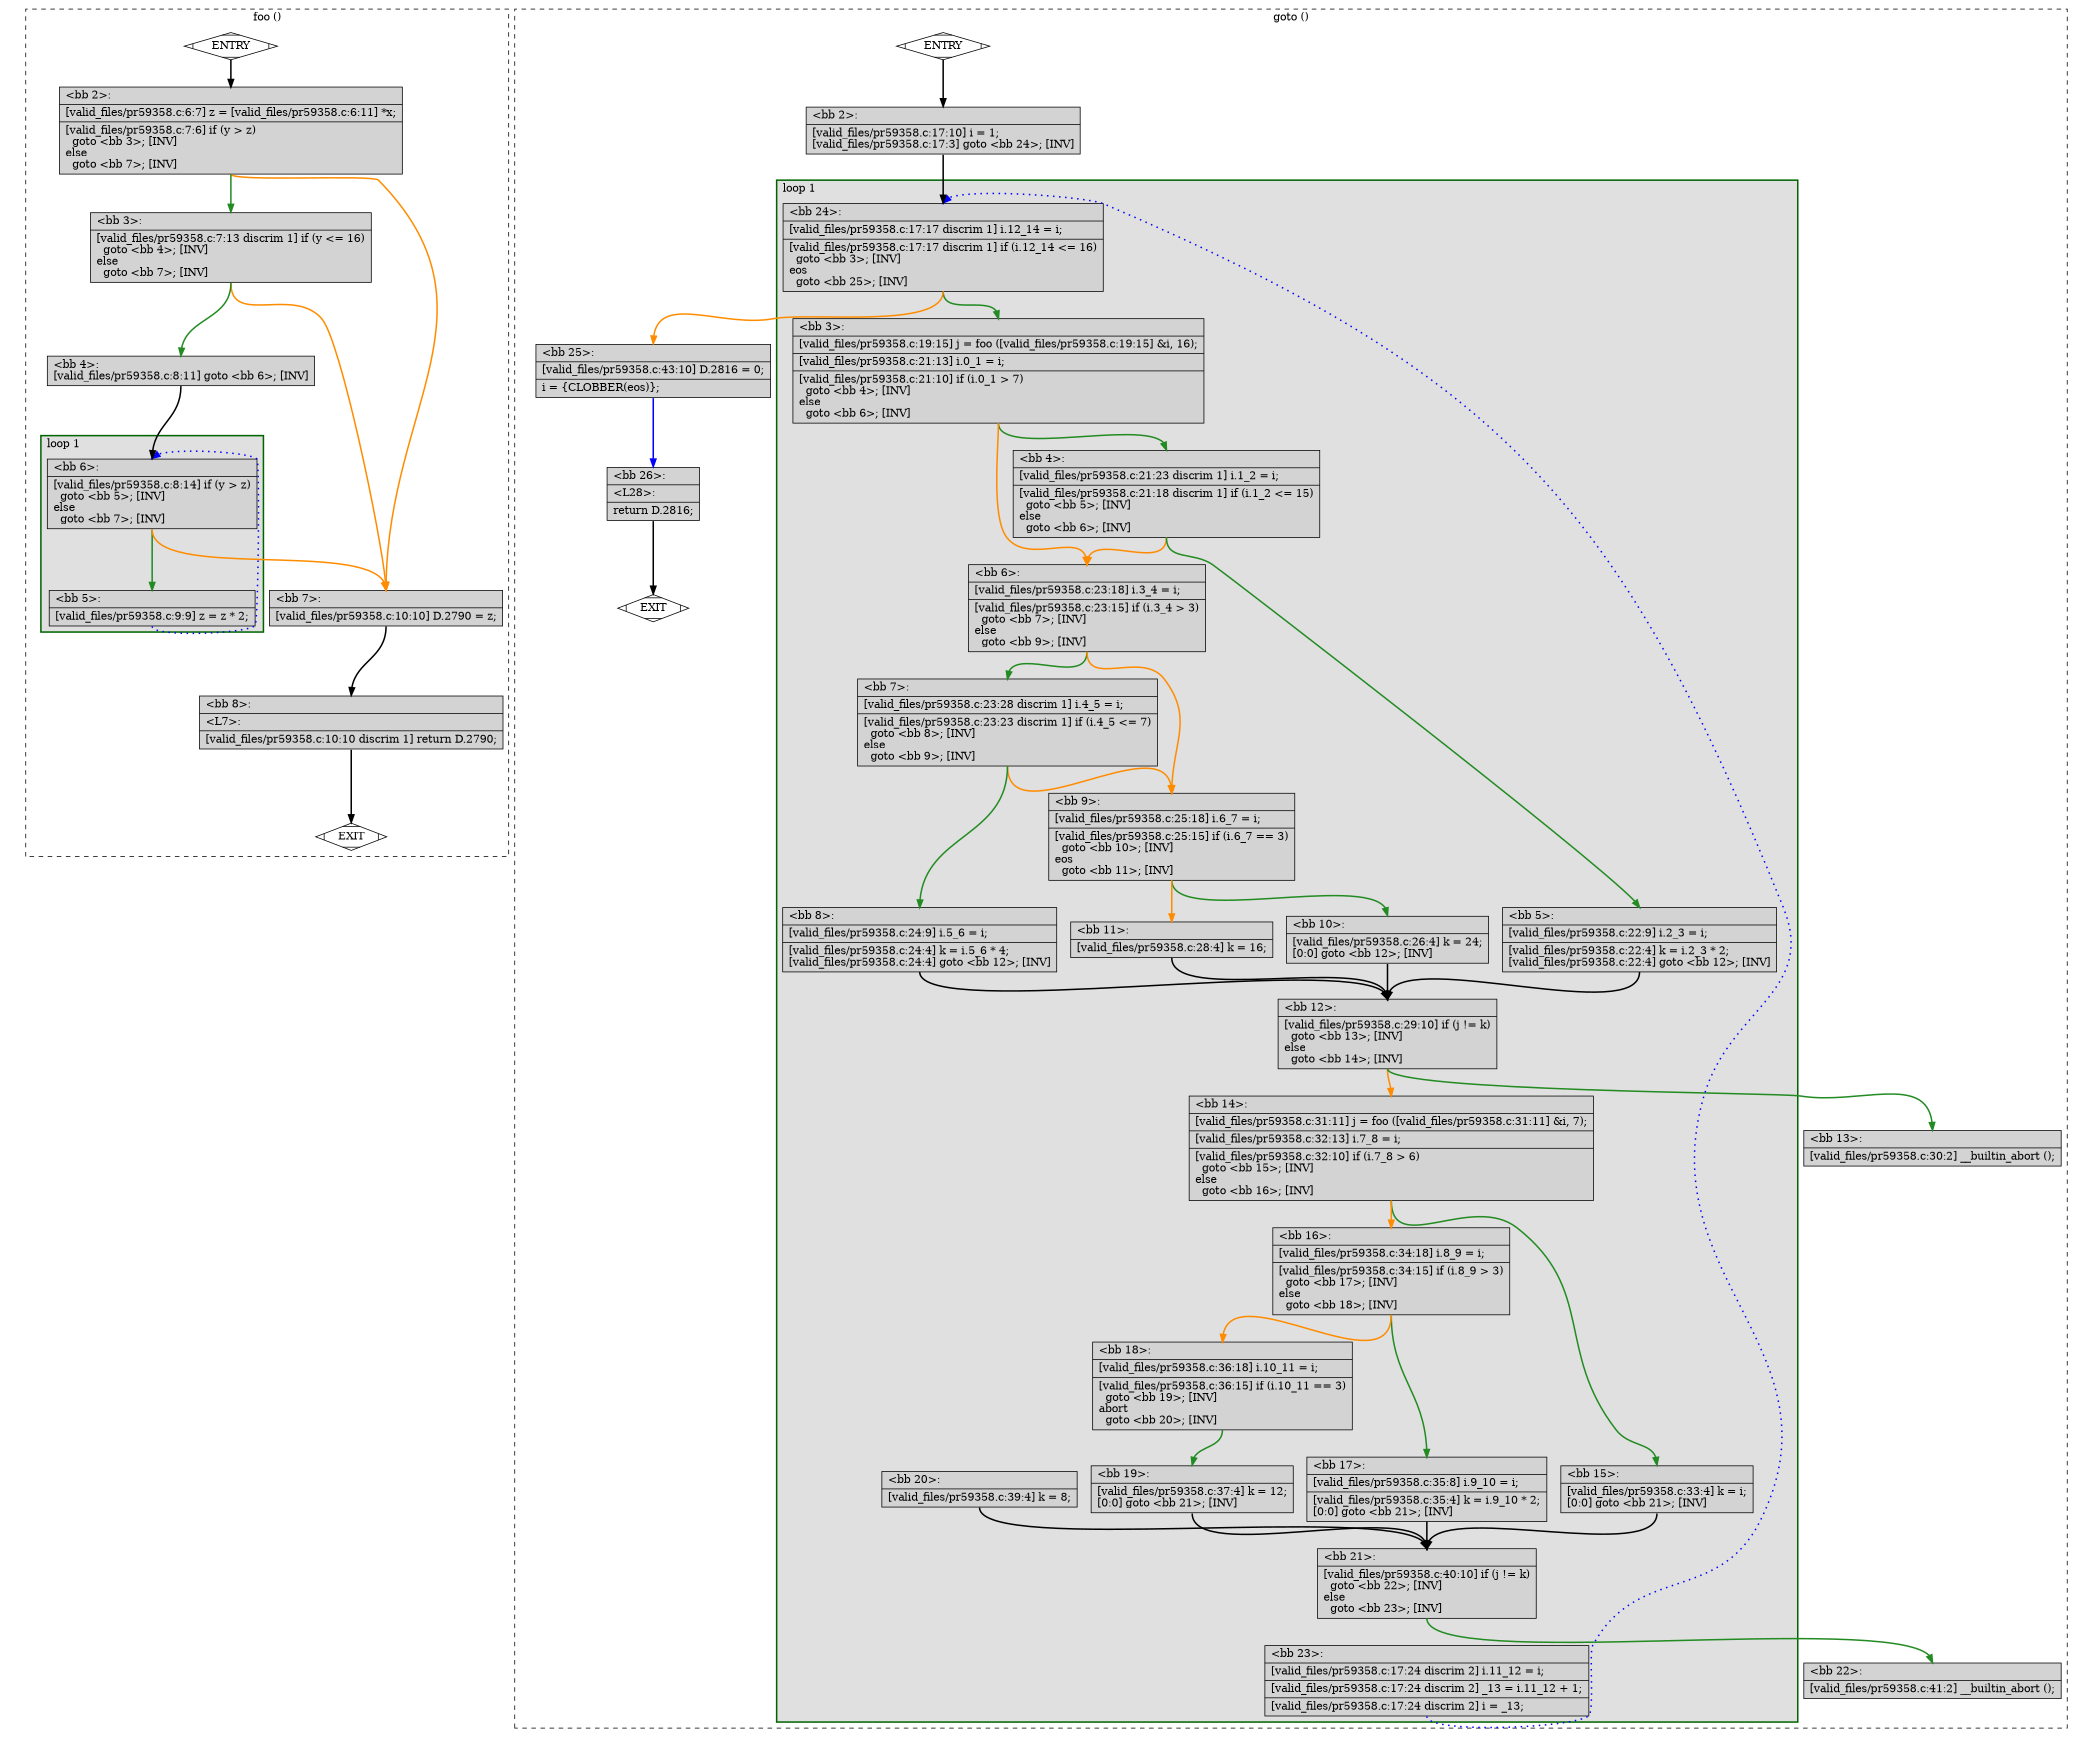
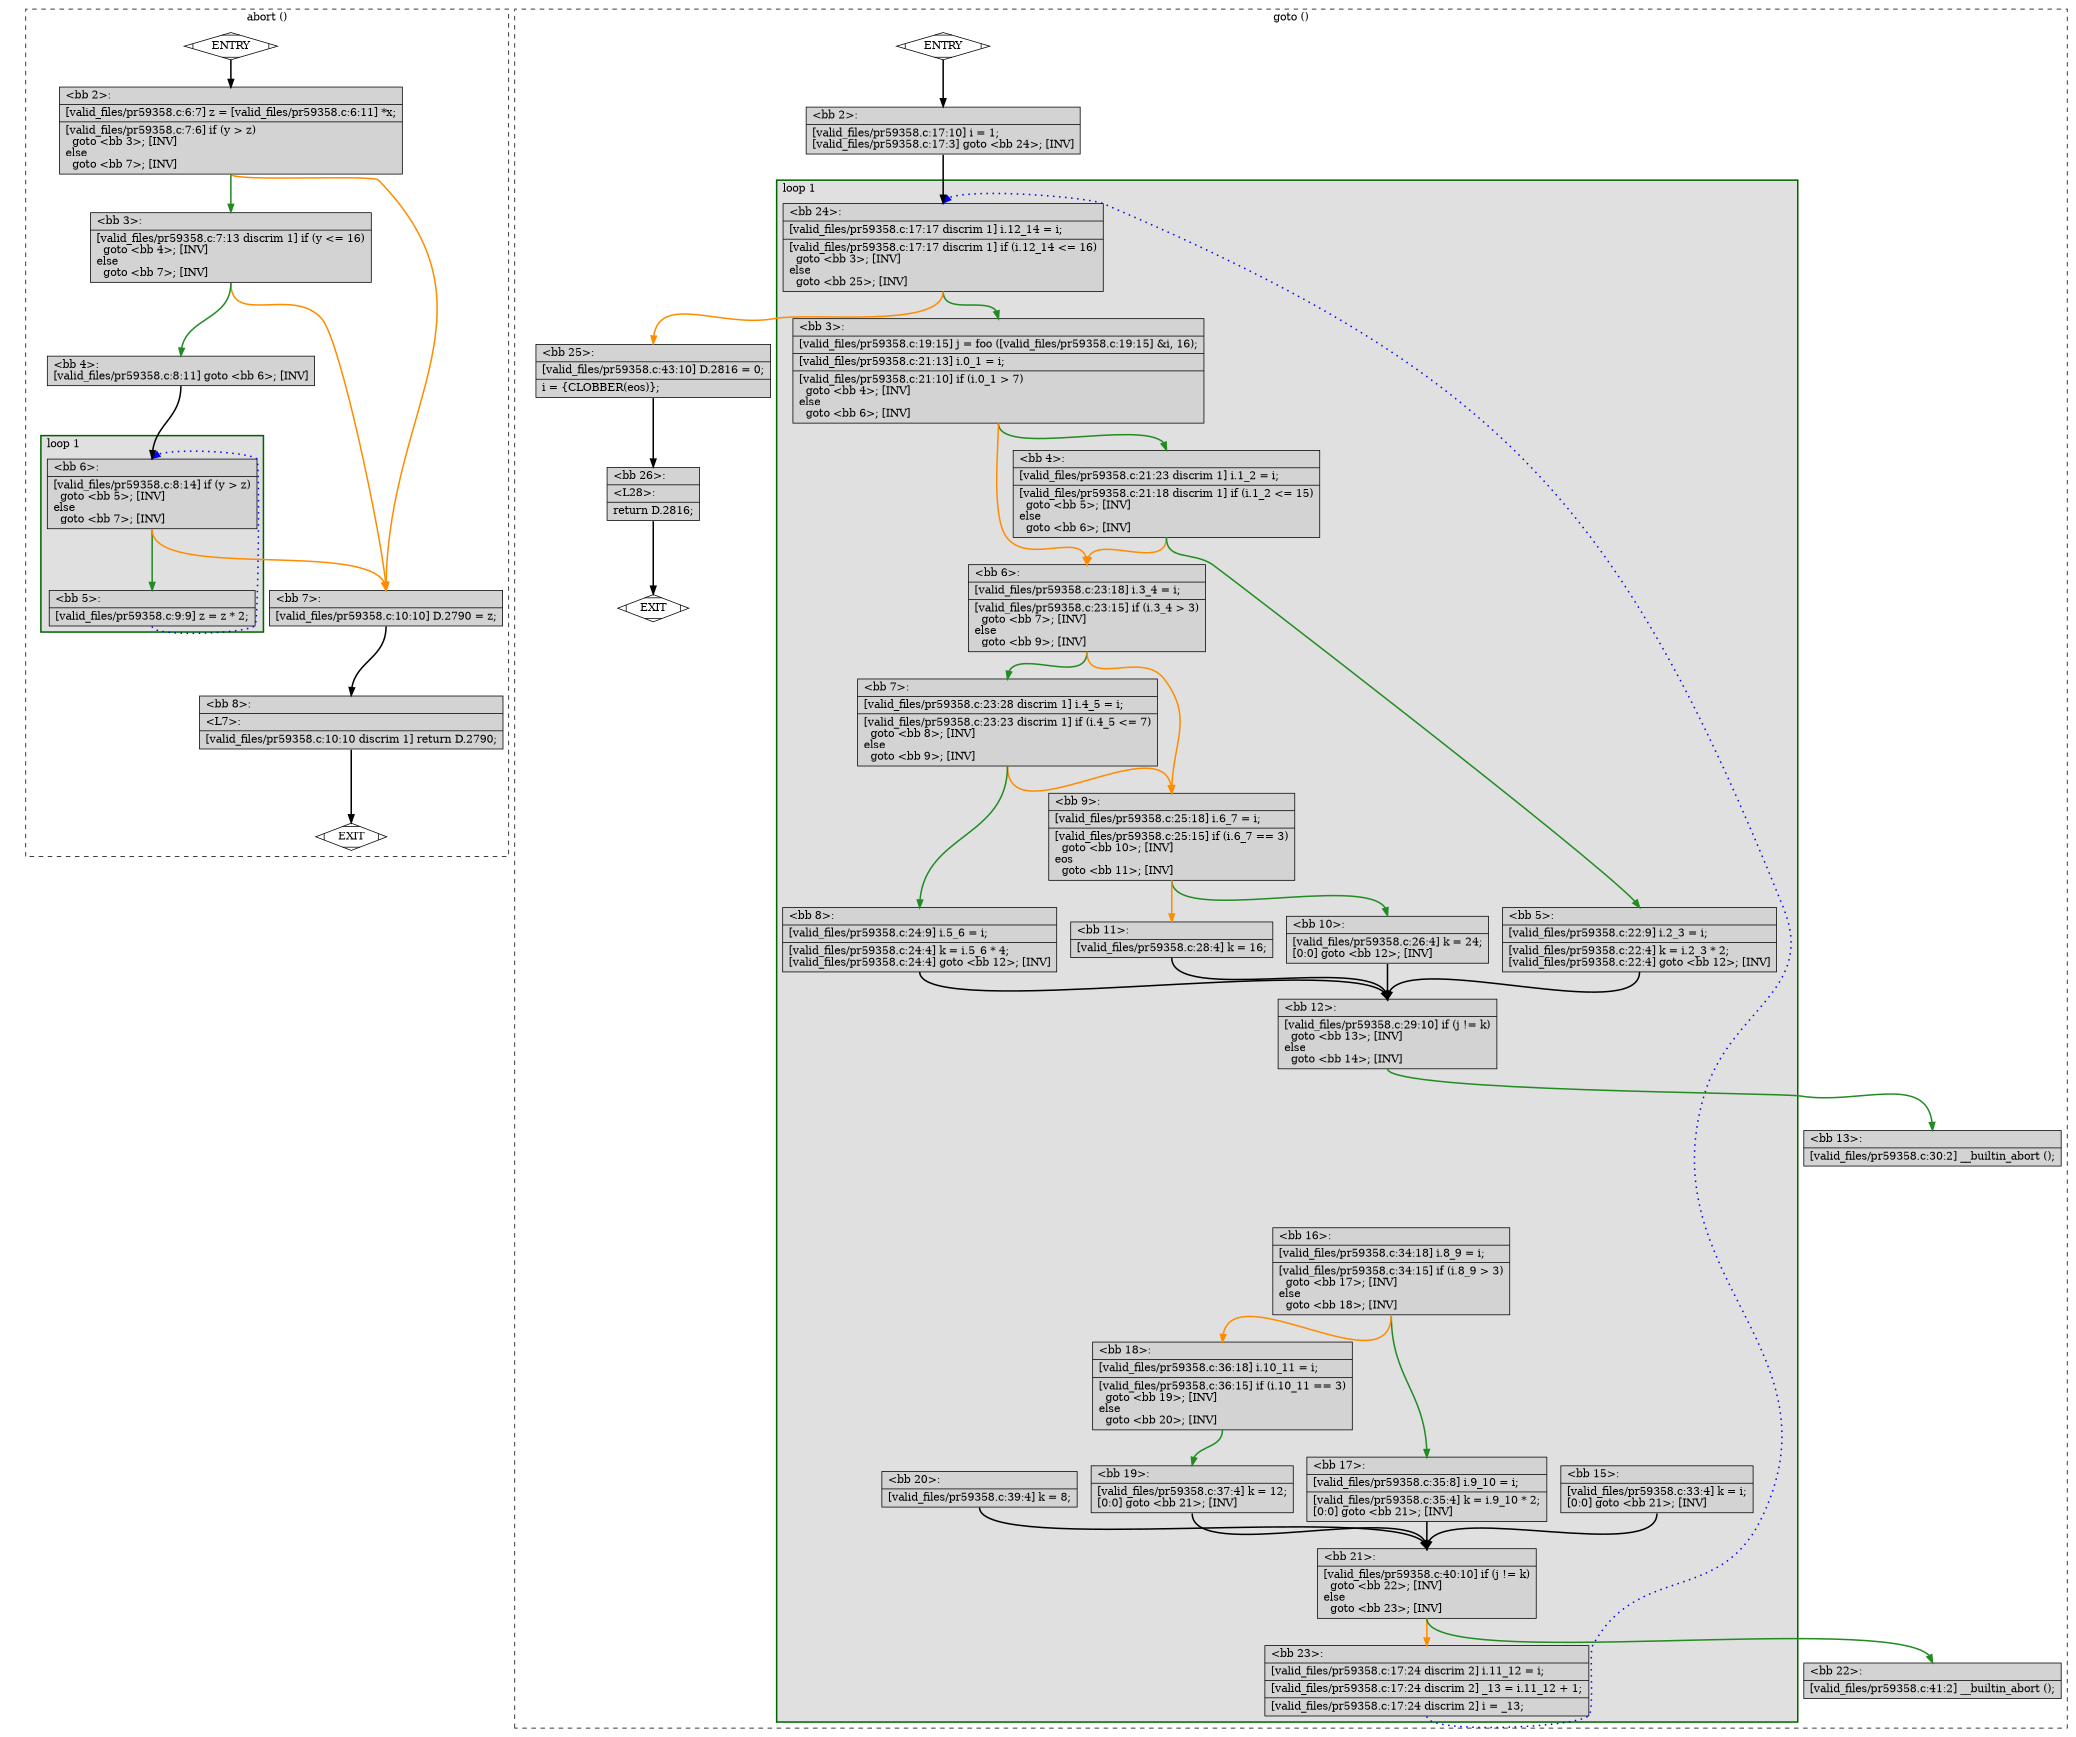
cluster "foo ()": label "foo ()" -> "abort ()"
node "<bb 24>:": text "eos" -> "else"
edge "<bb 25>:" -> "<bb 26>:": color blue -> black
node "<bb 14>:": removed
node "<bb 18>:": text "abort" -> "else"
edge "<bb 21>:" -> "<bb 23>:": added
